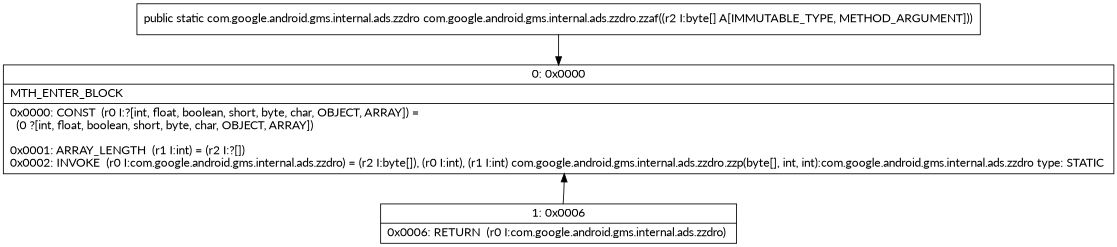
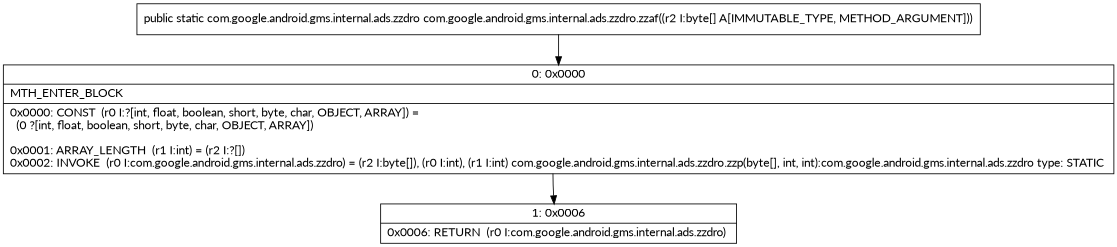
edge "1: 0x0006" -> "0: 0x0000": reversed
